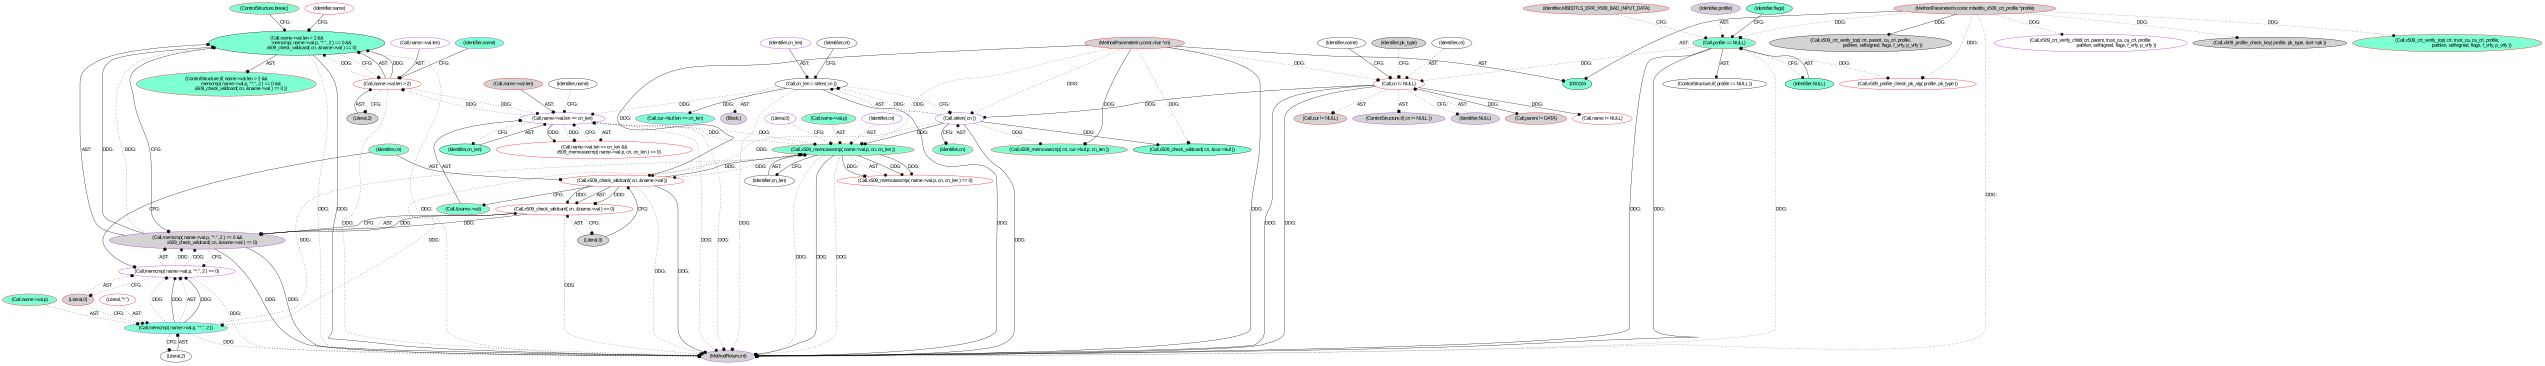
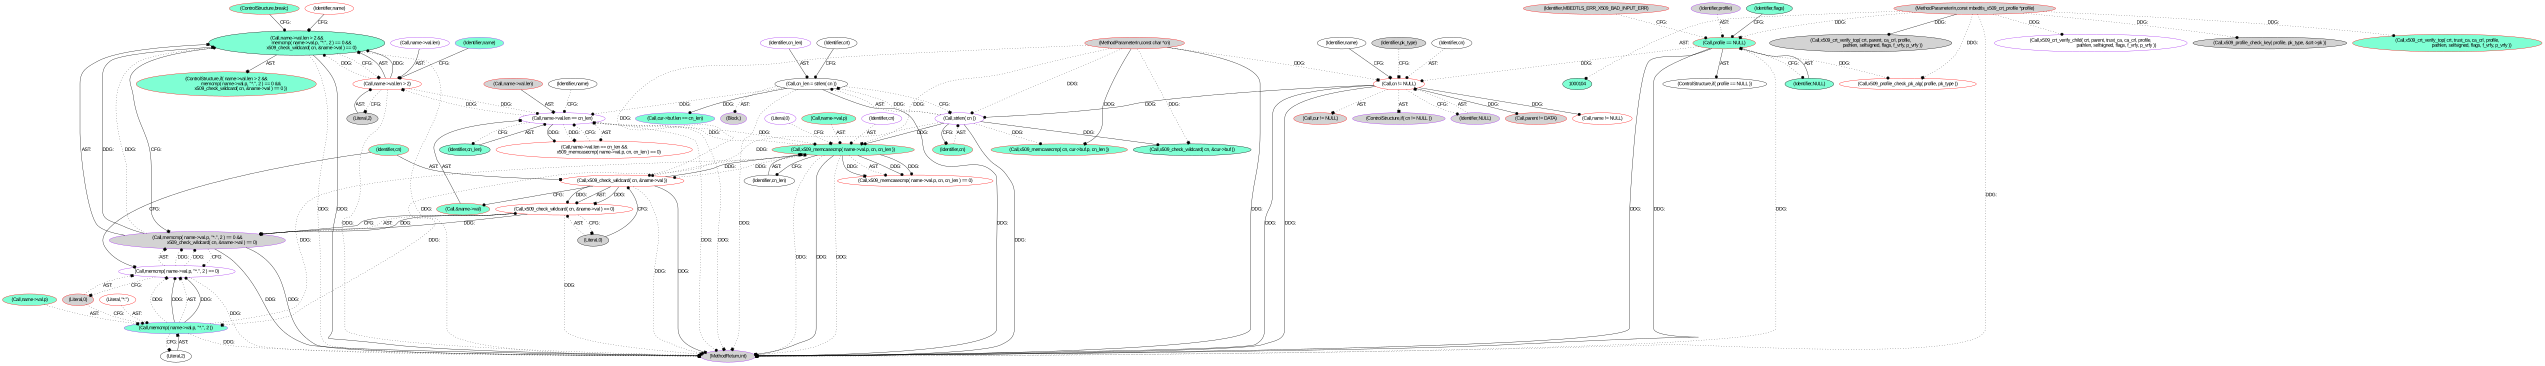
node "(Identifier,MBEDTLS_ERR_X509_BAD_INPUT_DATA)": label "(Identifier,MBEDTLS_ERR_X509_BAD_INPUT_DATA)" -> "(Identifier,MBEDTLS_ERR_X509_BAD_INPUT_ERR)"
edge "(MethodParameterIn,const mbedtls_x509_crt_profile *profile)" -> "1000104": style solid -> dotted
edge "(MethodParameterIn,const char *cn)" -> "1000104": removed, label "AST:"
edge "(MethodParameterIn,const char *cn)" -> "(Call,x509_check_wildcard( cn, &name->val ))": style solid -> dotted
